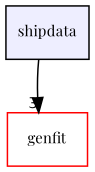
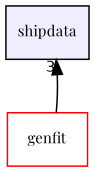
edge "shipdata" -> "genfit": reversed
